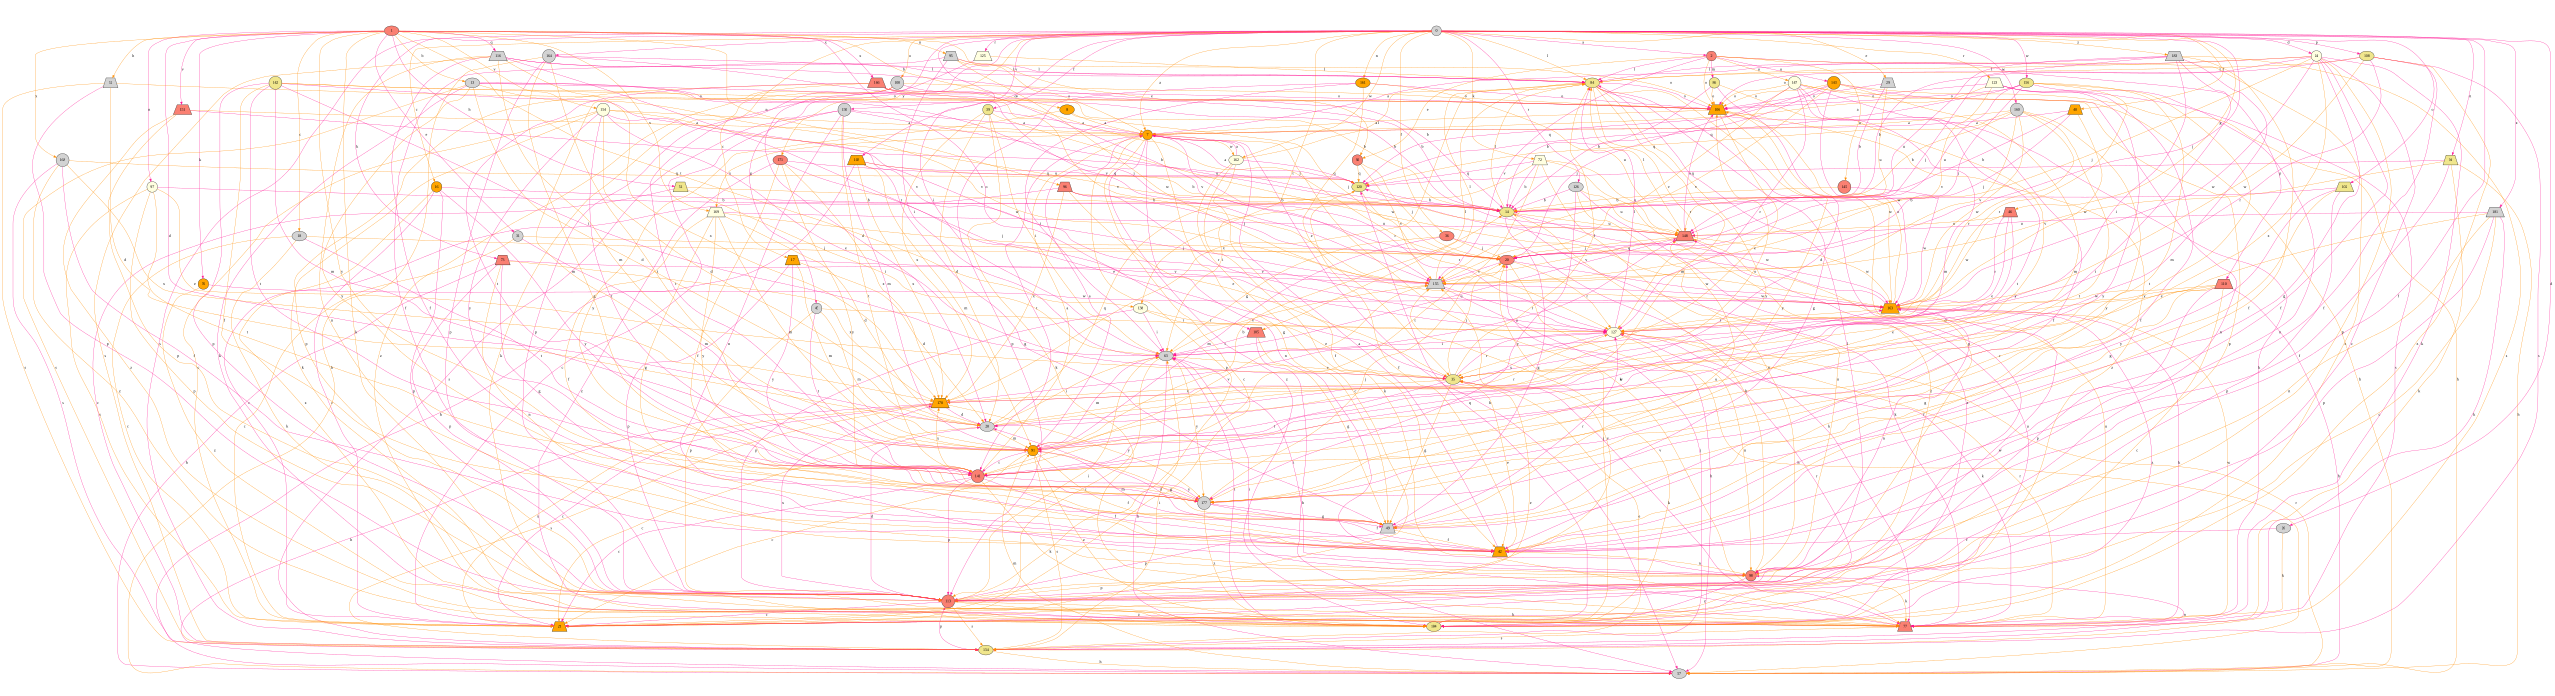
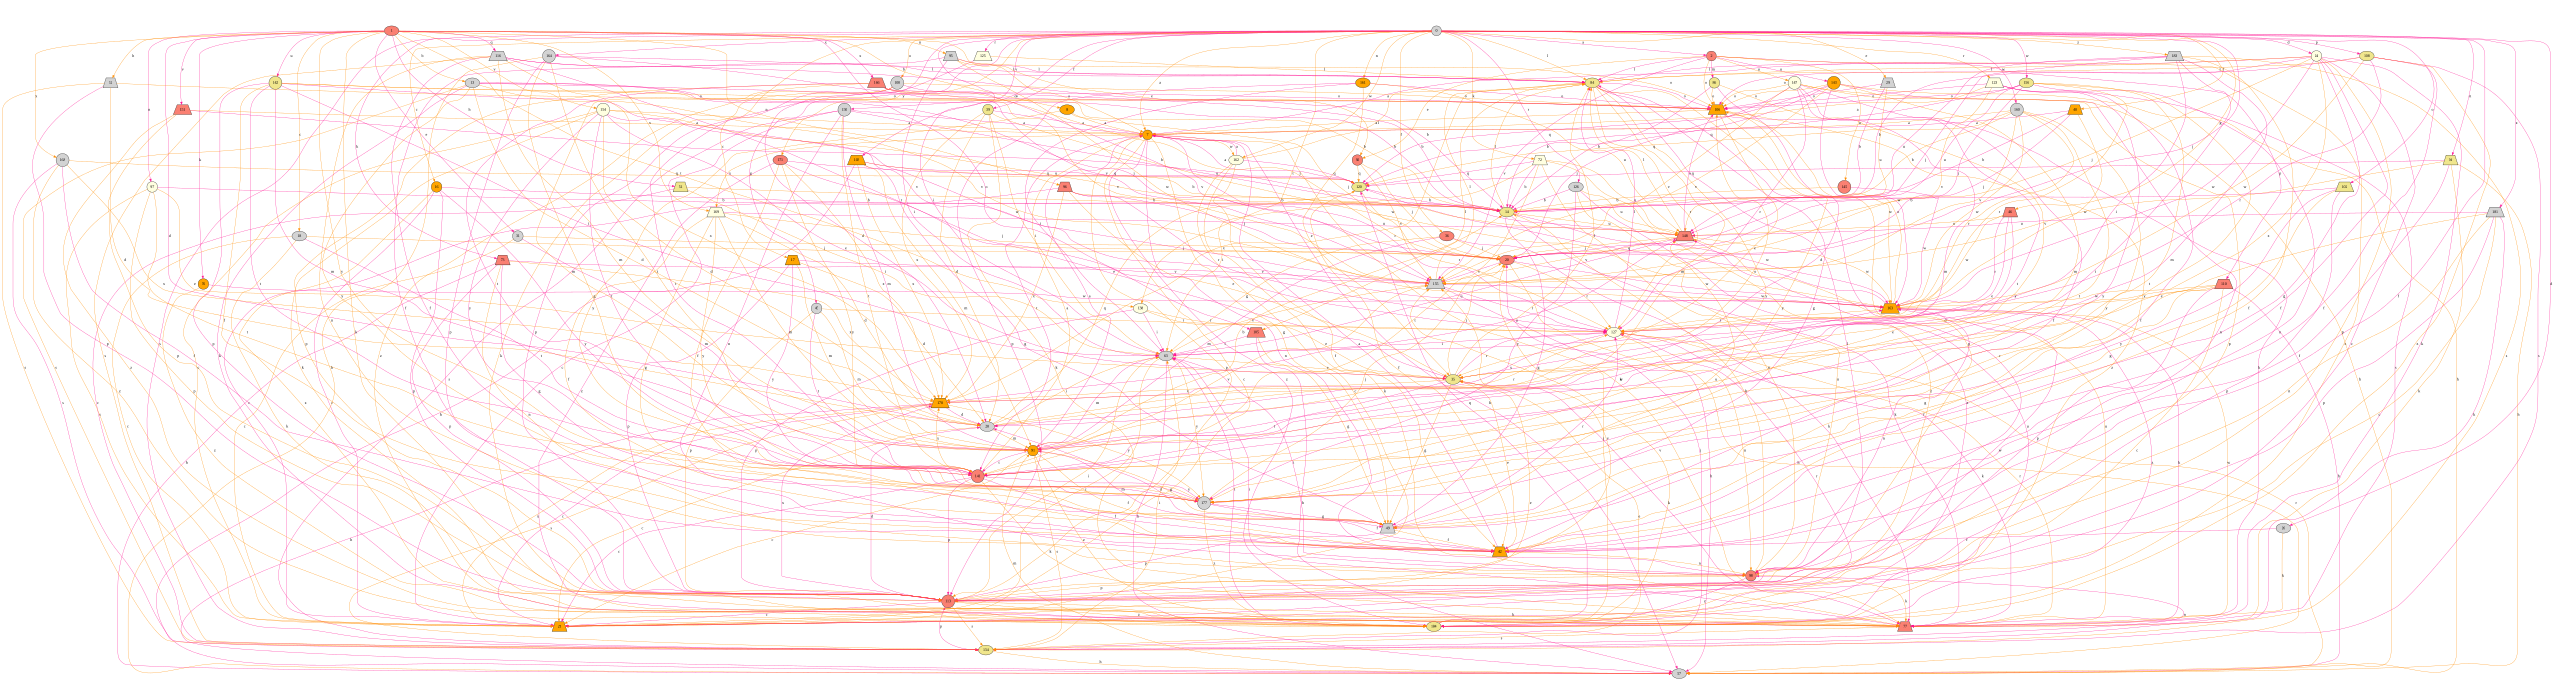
edge "1" -> "142": added, label "u"
